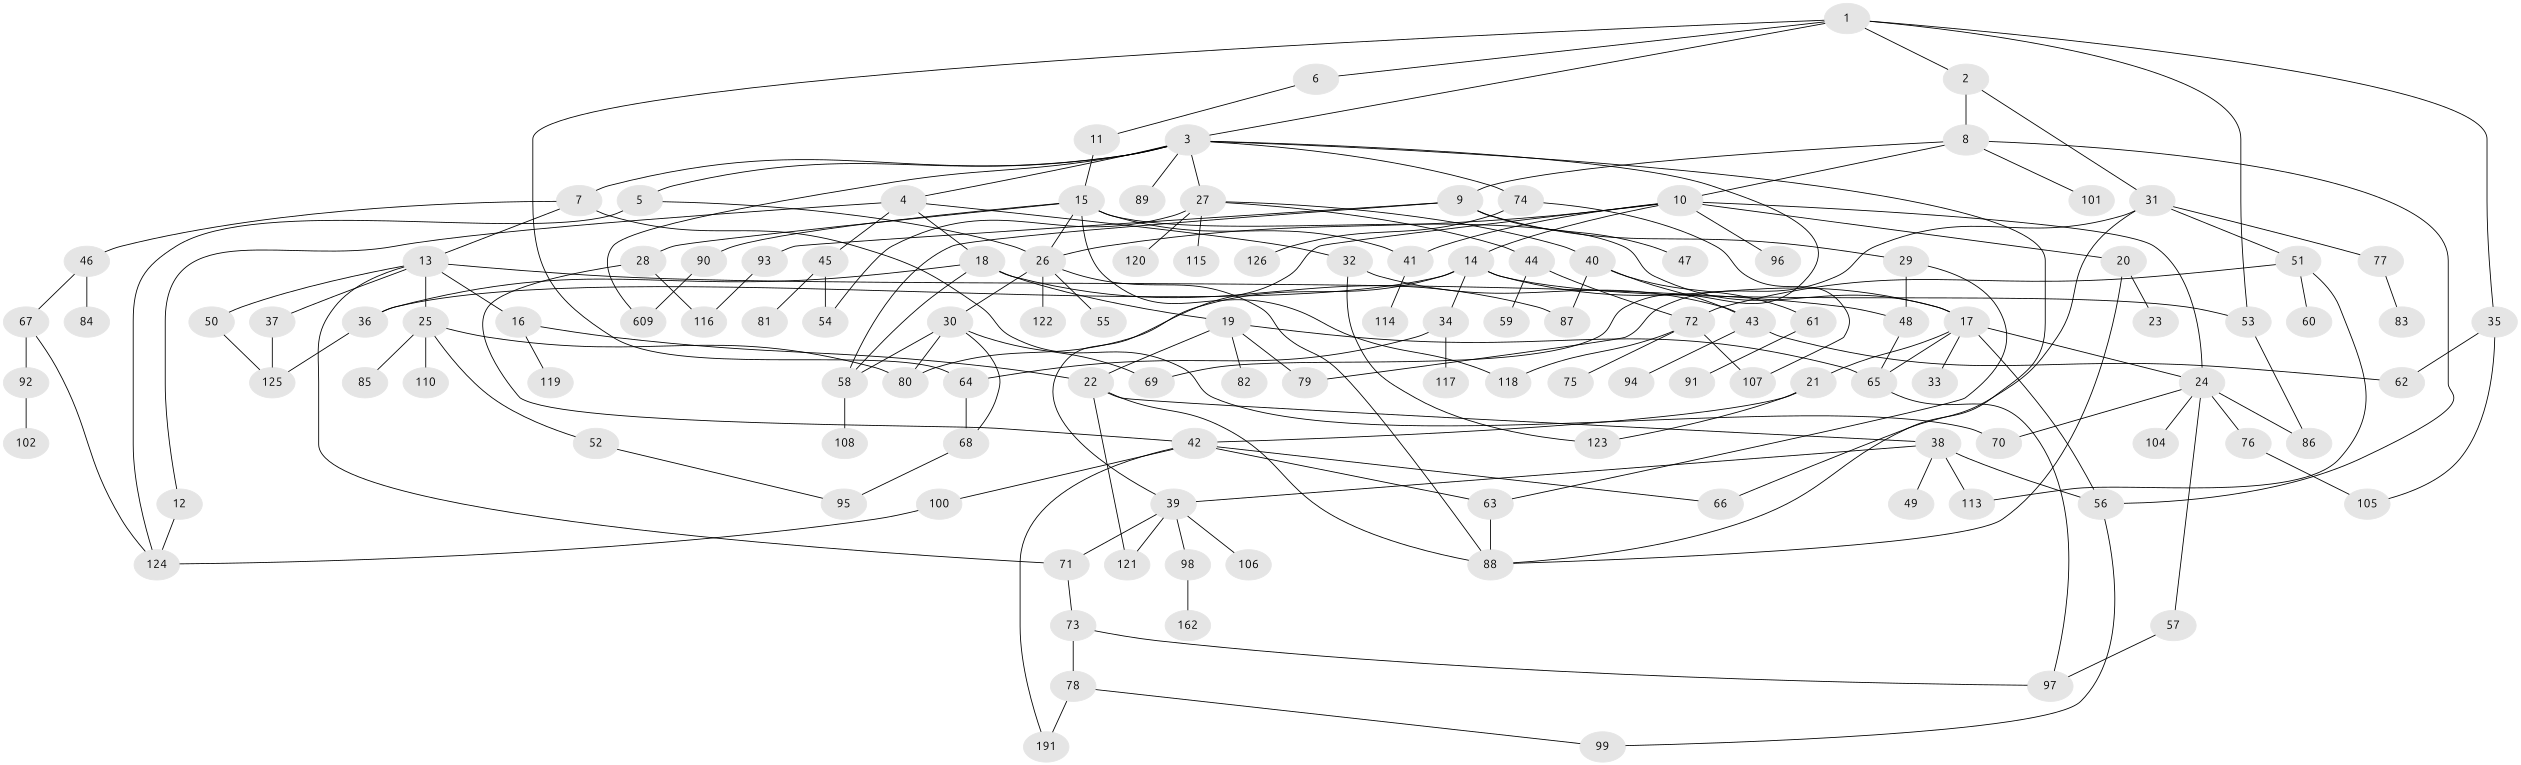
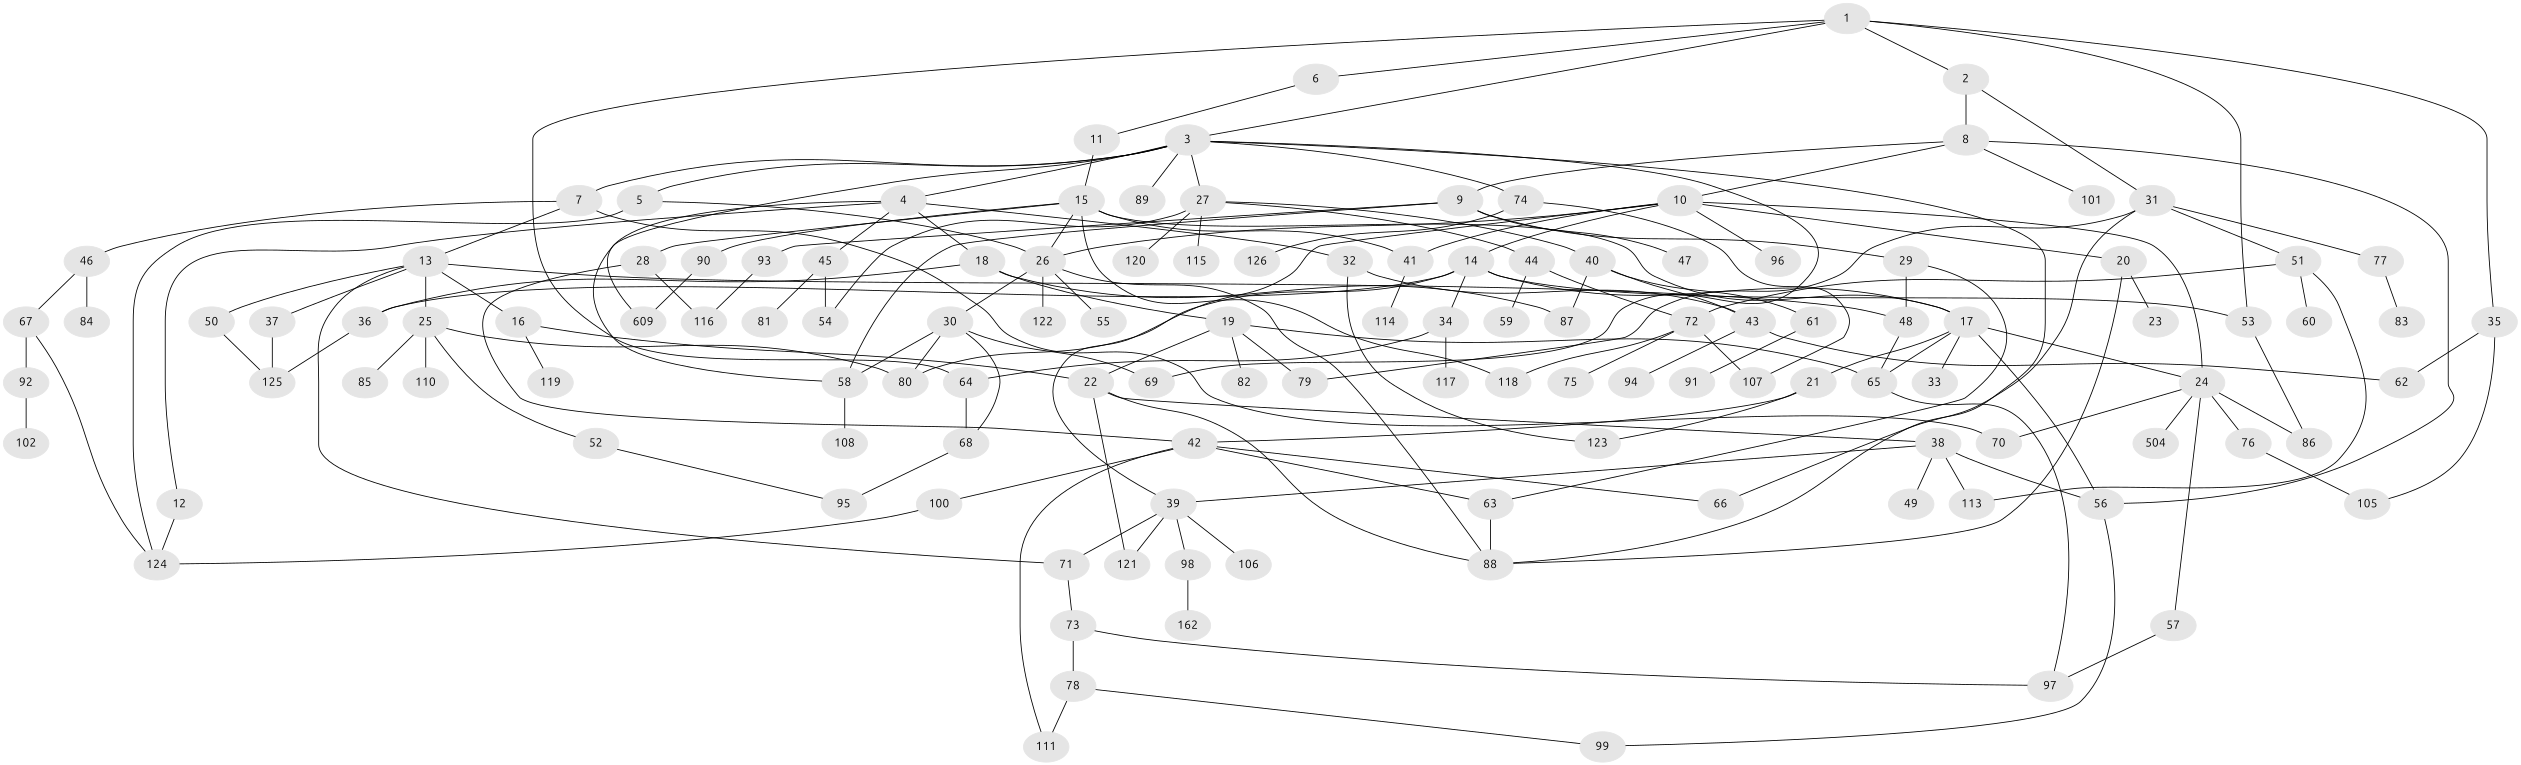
edge "18" -- "58": now "4" -- "58"
node "104": label "104" -> "504"
node "191": label "191" -> "111"
